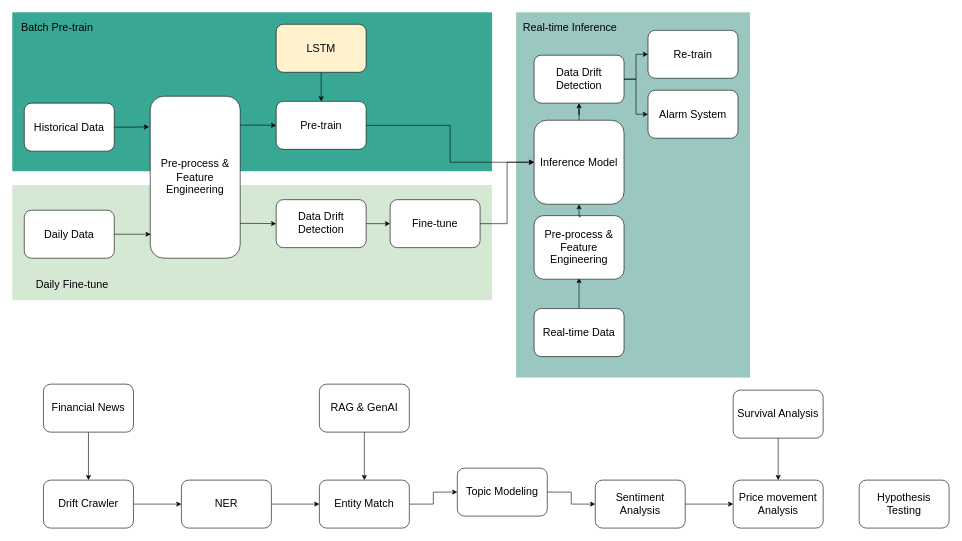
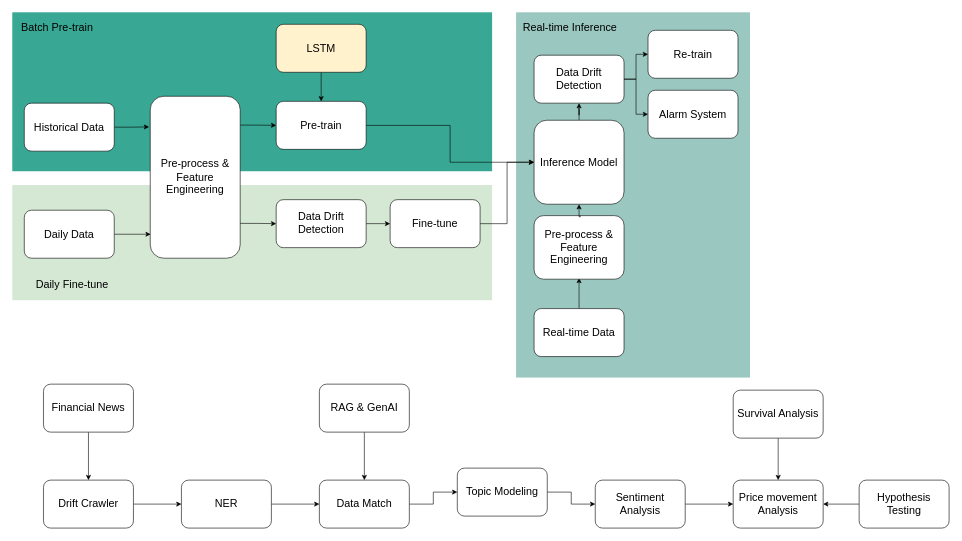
node "Entity Match": label "Entity Match" -> "Data Match"
edge "Hypothesis Testing" -> "Price movement Analysis": added
